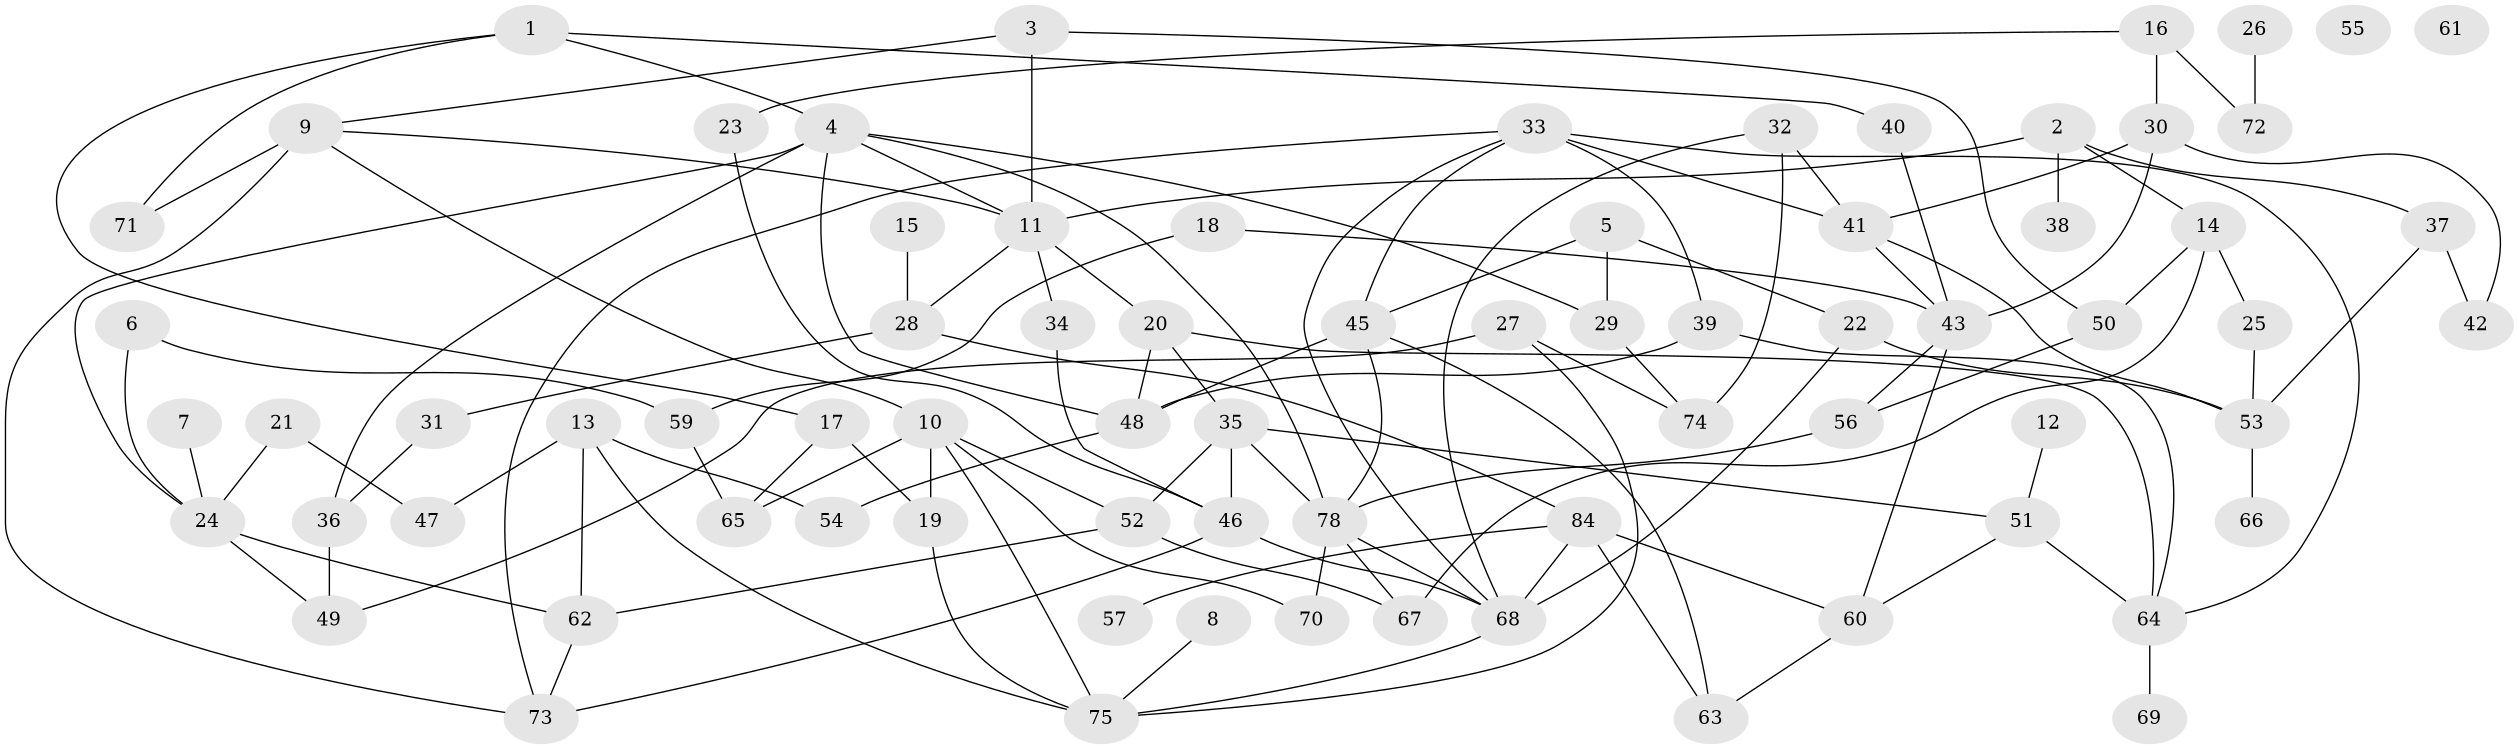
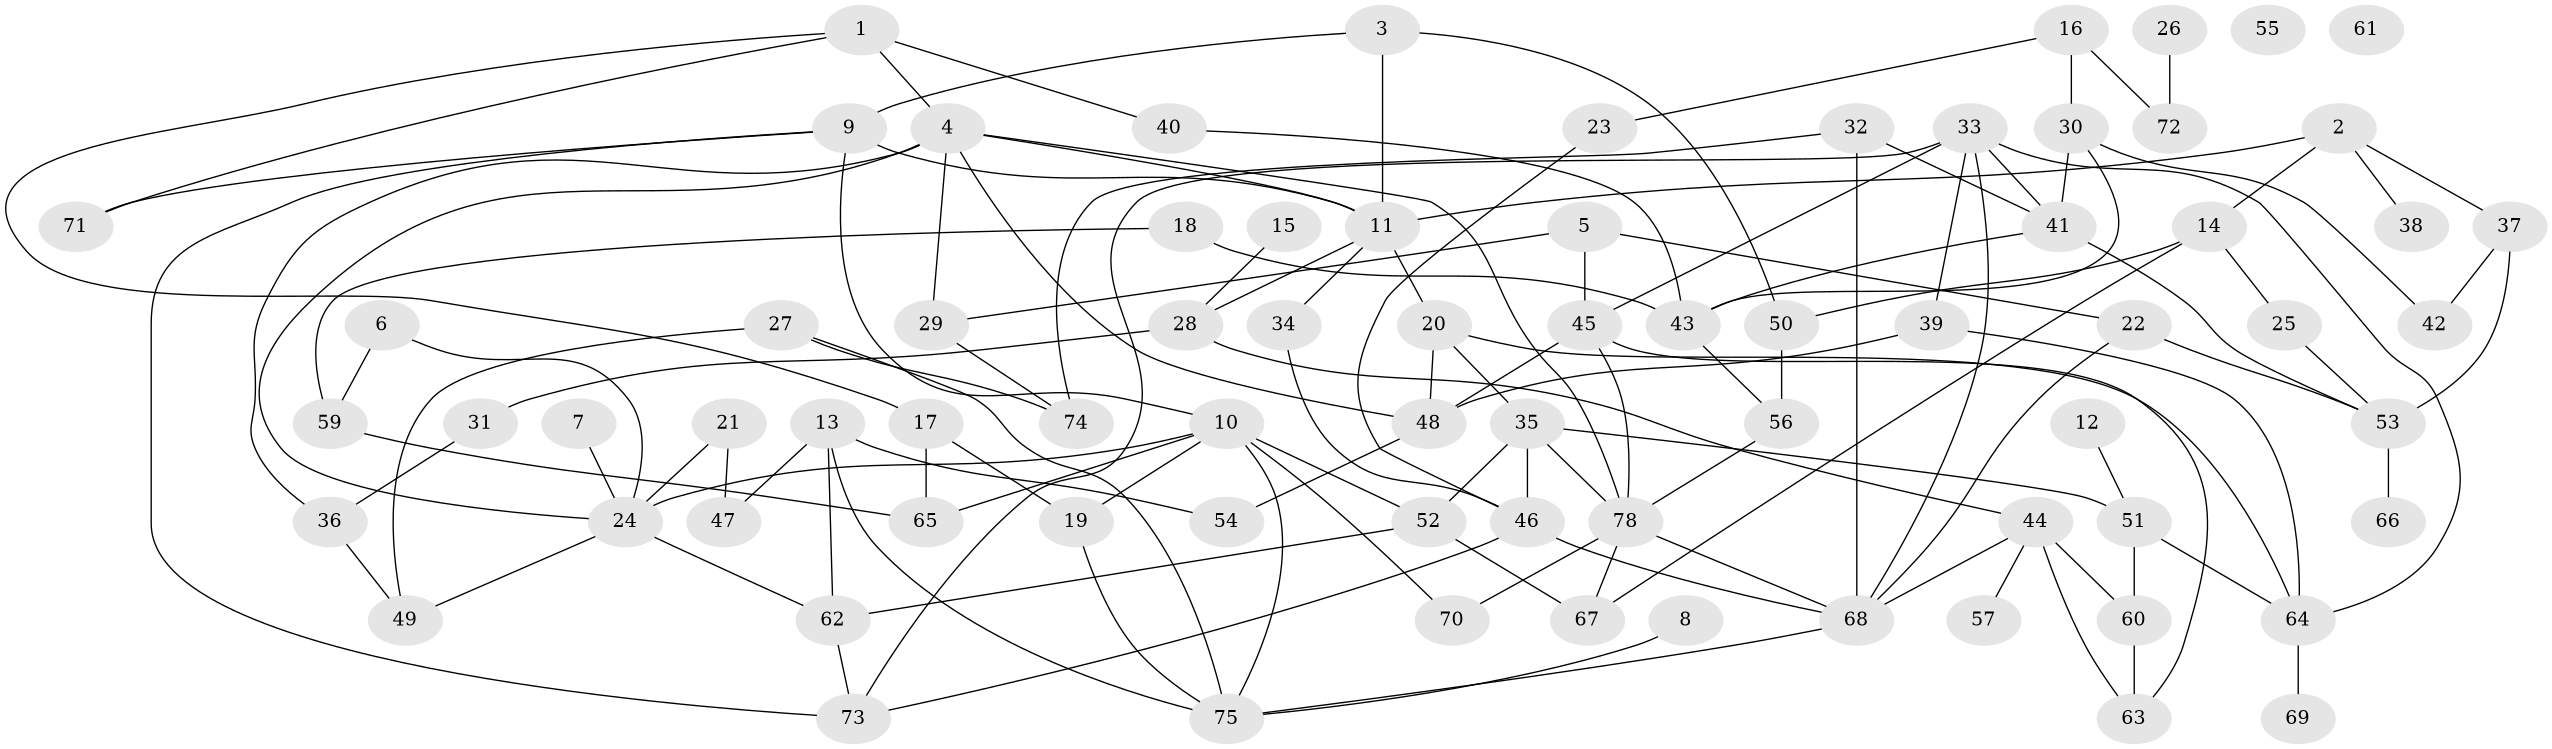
edge "10" -- "24": added
edge "43" -- "60": removed
node "84": label "84" -> "44"
